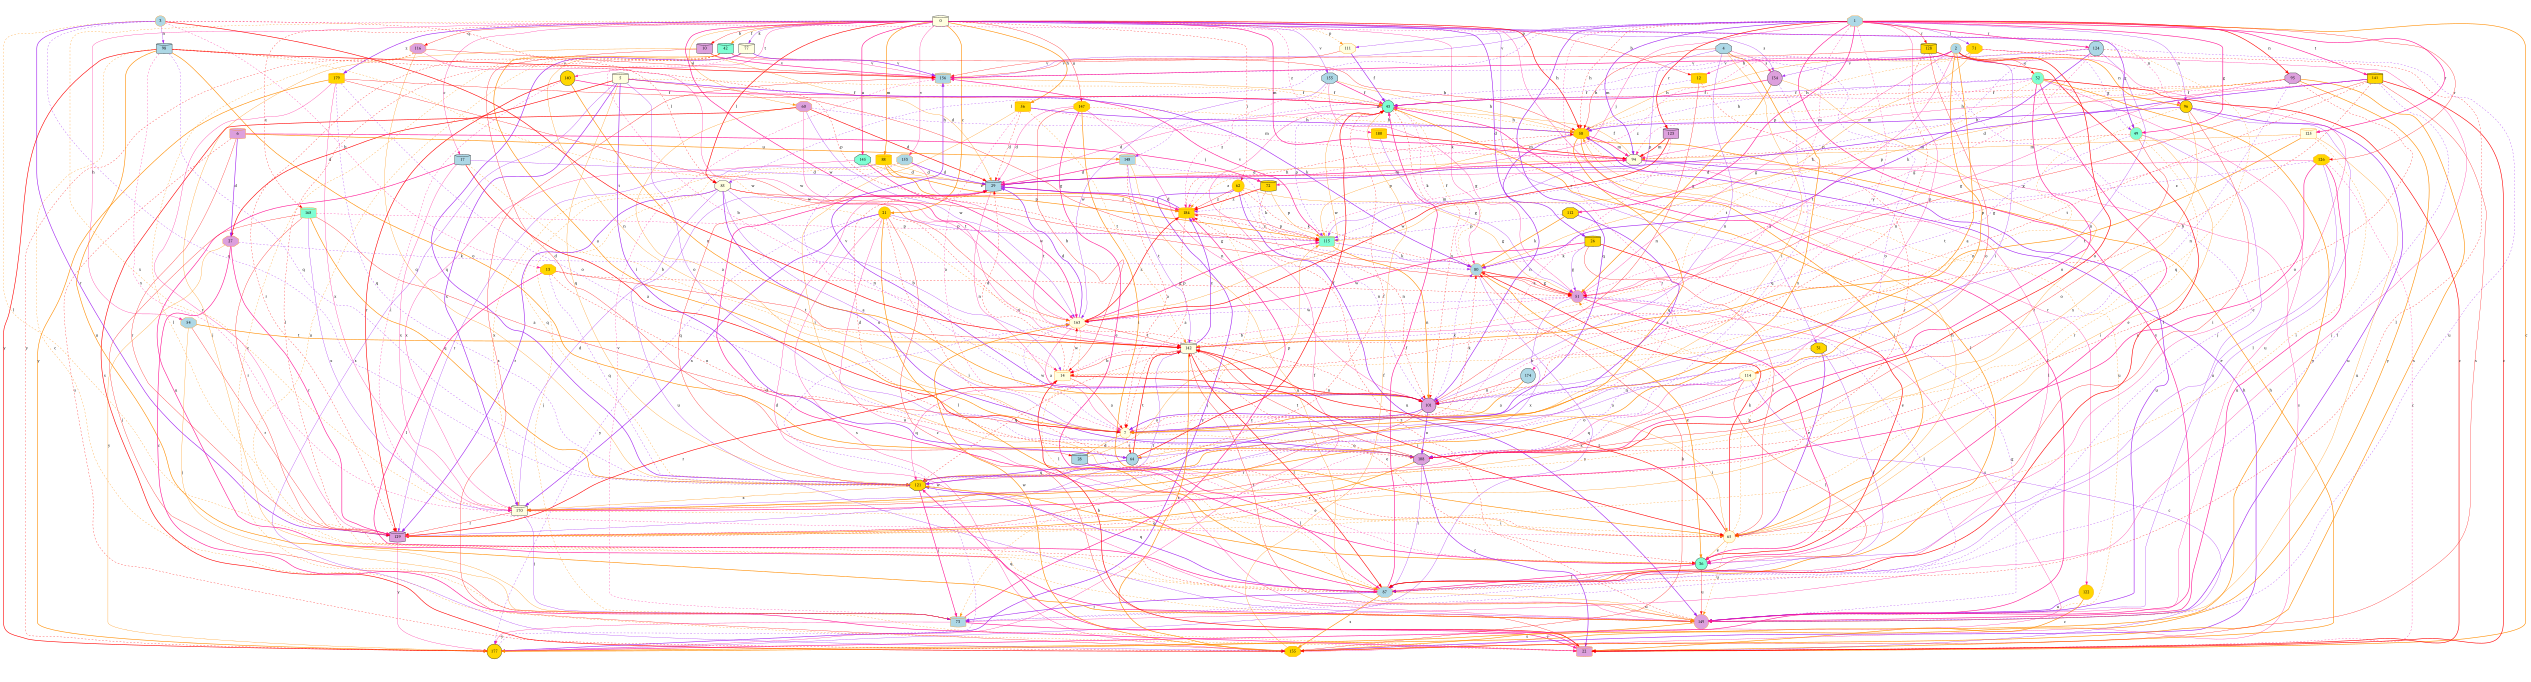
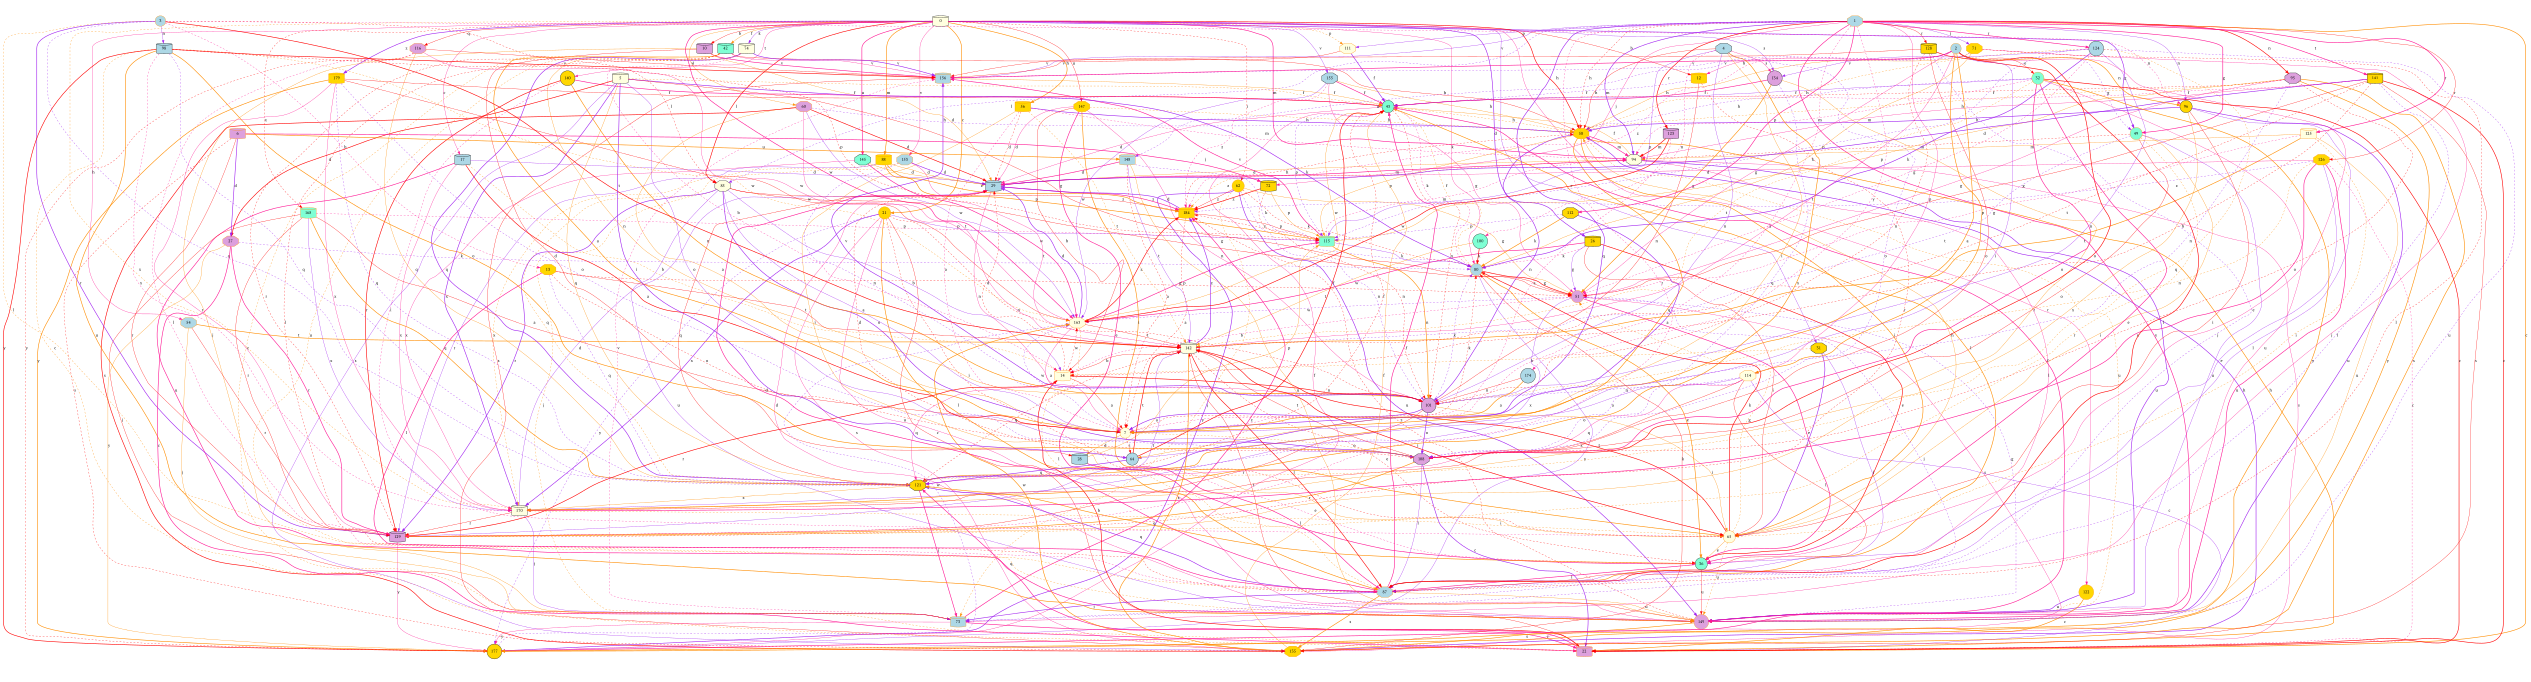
node "77": label "77" -> "74"
node "180": removed
node "100": added
edge "96" -> "101": now "126" -> "101"
edge "116" -> "87": color darkorange -> deeppink
